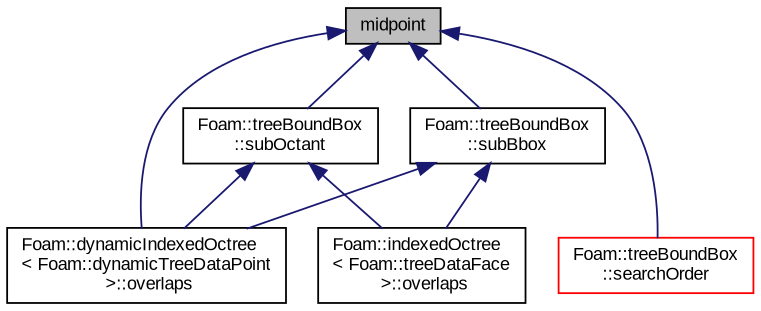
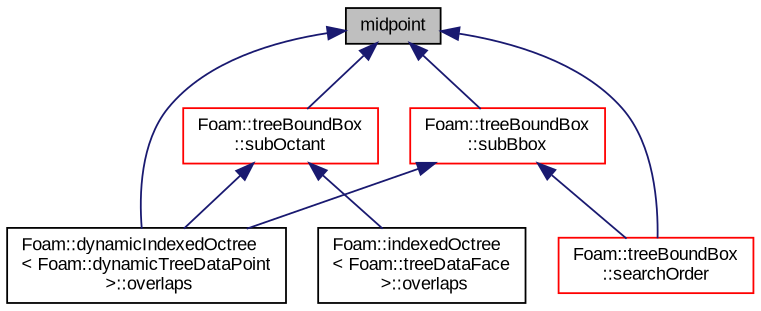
node "Foam::treeBoundBox ::subOctant": color black -> red
node "Foam::treeBoundBox ::subBbox": color black -> red
edge "Foam::indexedOctree < Foam::treeDataFace >::overlaps" -> "Foam::treeBoundBox ::subBbox": now "Foam::treeBoundBox ::searchOrder" -> "Foam::treeBoundBox ::subBbox"
